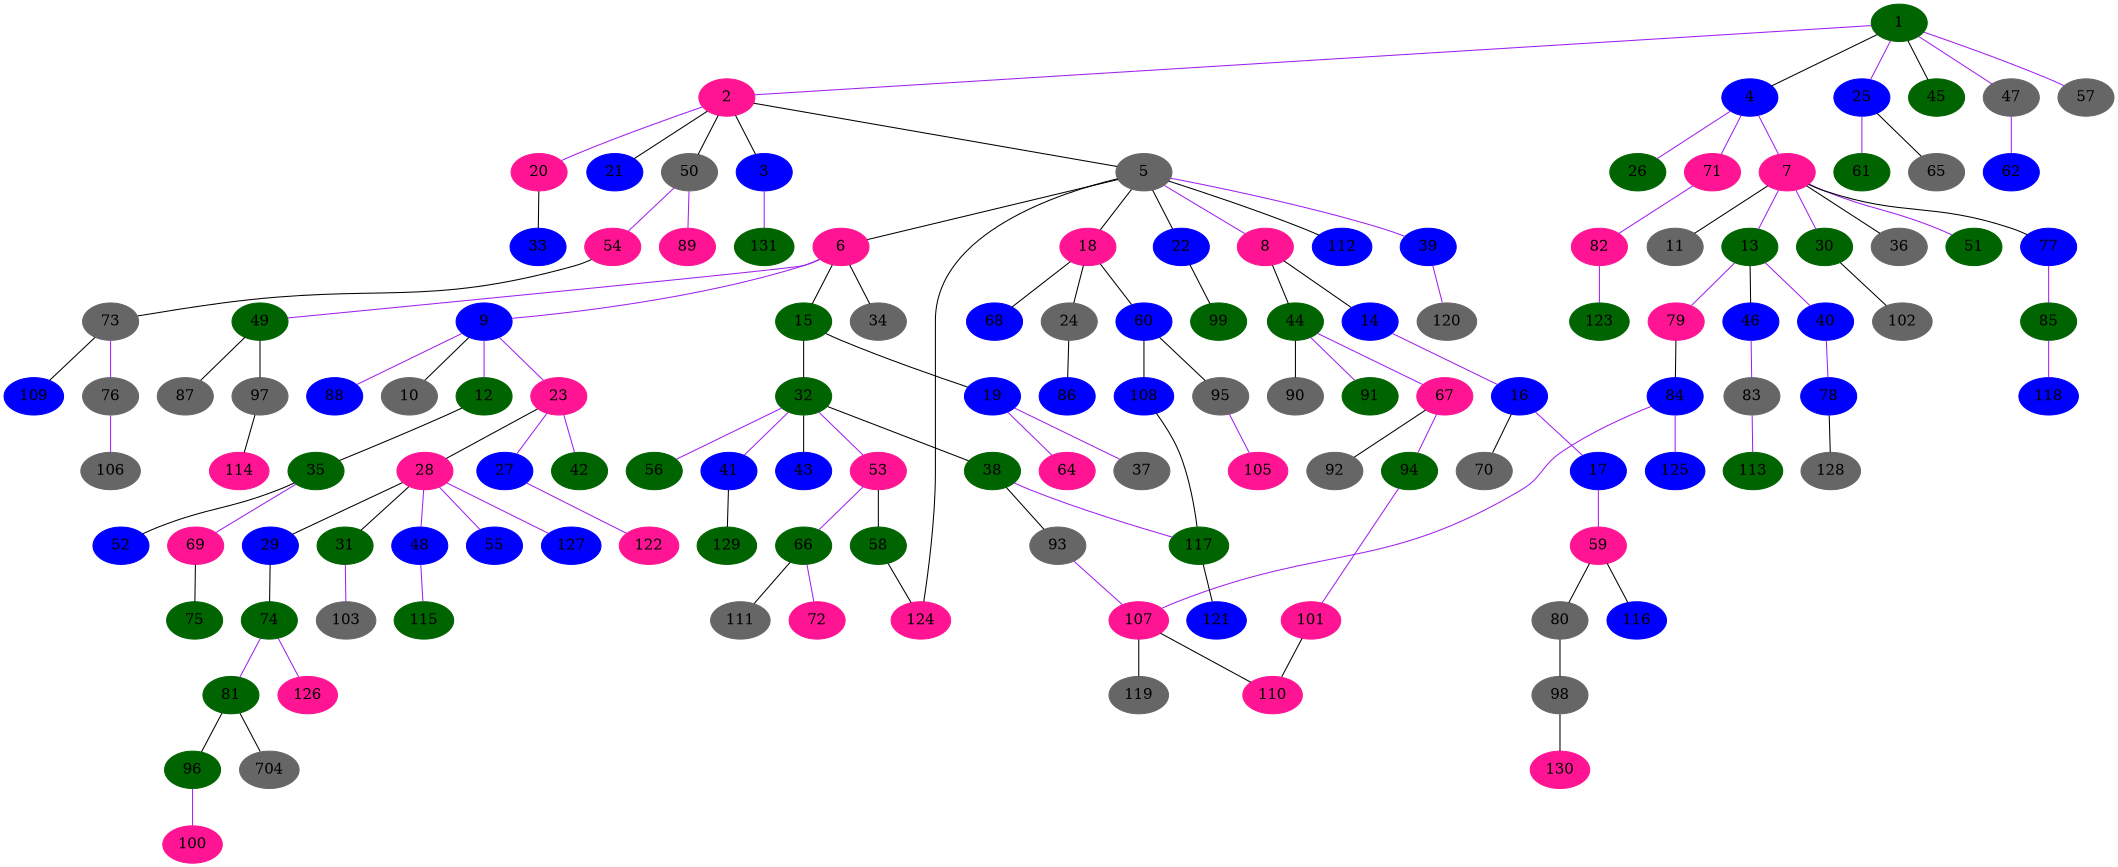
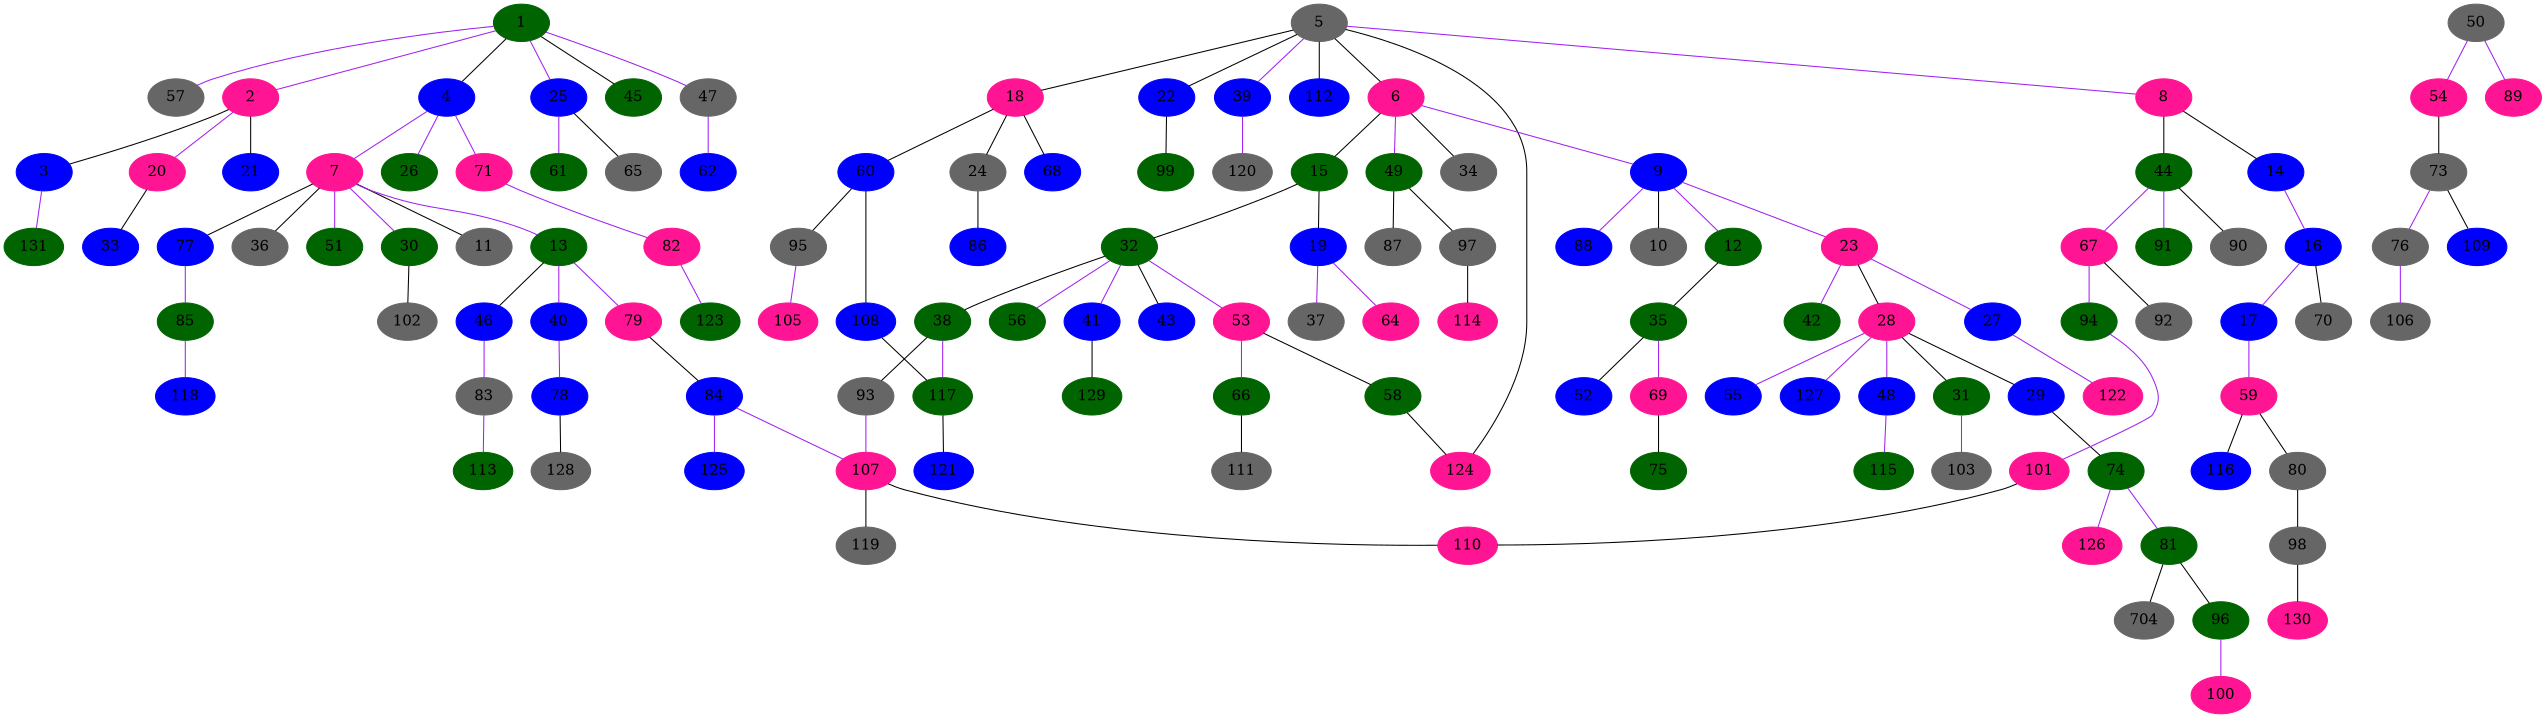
edge "2" -- "50": removed
edge "2" -- "5": removed
node "72": removed
